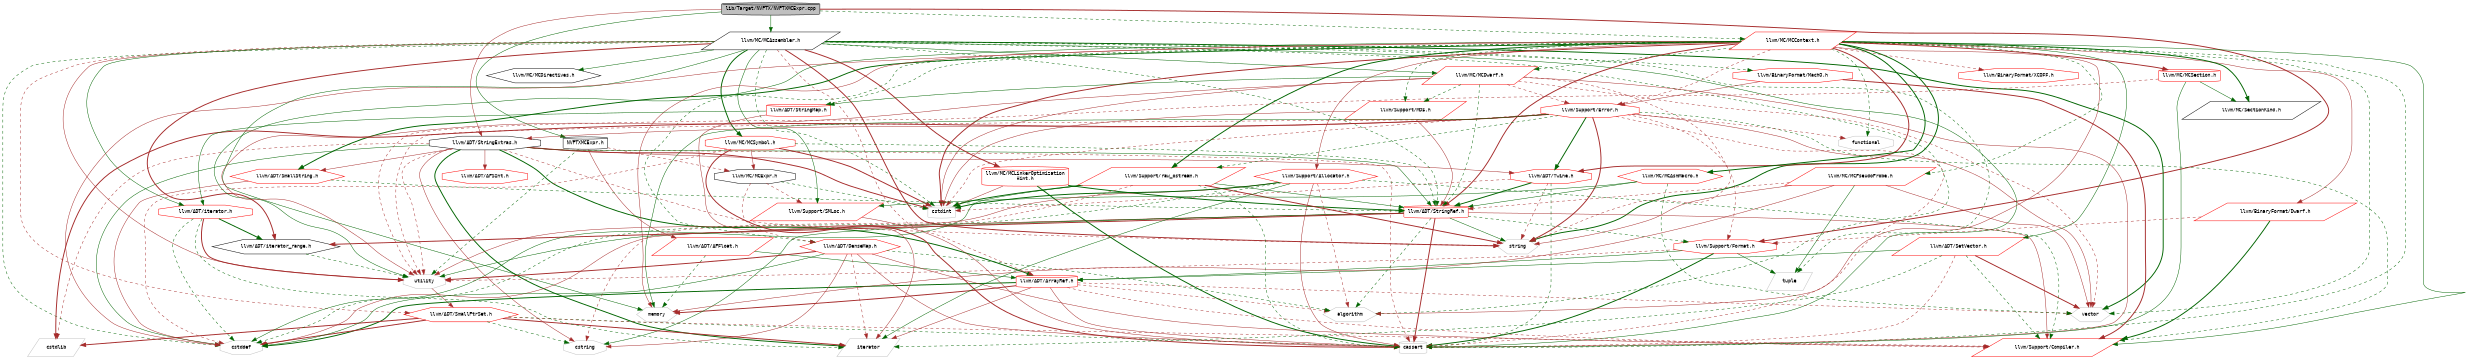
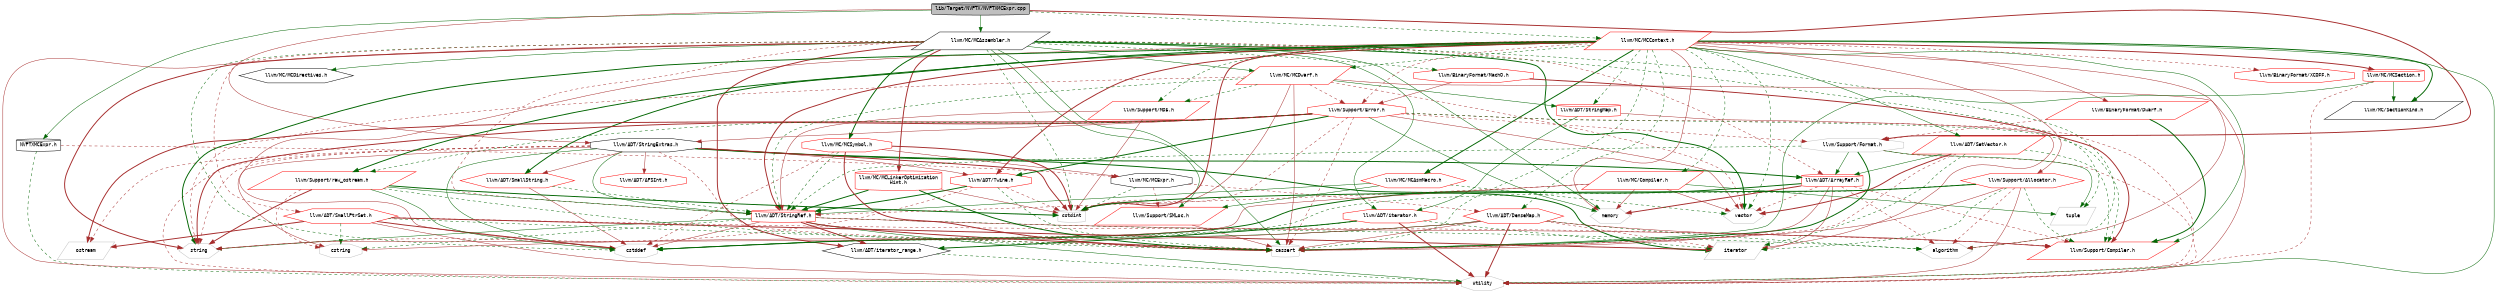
edge "llvm/MC/MCAssembler.h" -> "llvm/ADT/StringRef.h": color darkgreen -> brown
node "functional": removed
node "llvm/MC/MCPseudoProbe.h": label "llvm/MC/MCPseudoProbe.h" -> "llvm/MC/Compiler.h"
edge "llvm/ADT/StringRef.h" -> "llvm/Support/Format.h": reversed
edge "llvm/ADT/StringRef.h" -> "cstring": style solid -> dashed
node "llvm/ADT/APFloat.h": removed
edge "llvm/Support/Allocator.h" -> "iterator": style solid -> dashed
node "llvm/Support/Format.h": color red -> grey75
edge "utility" -> "llvm/ADT/SmallPtrSet.h": reversed
node "cstdlib": label "cstdlib" -> "ostream"
